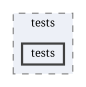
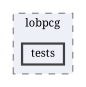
cluster "tests": label "tests" -> "lobpcg"
